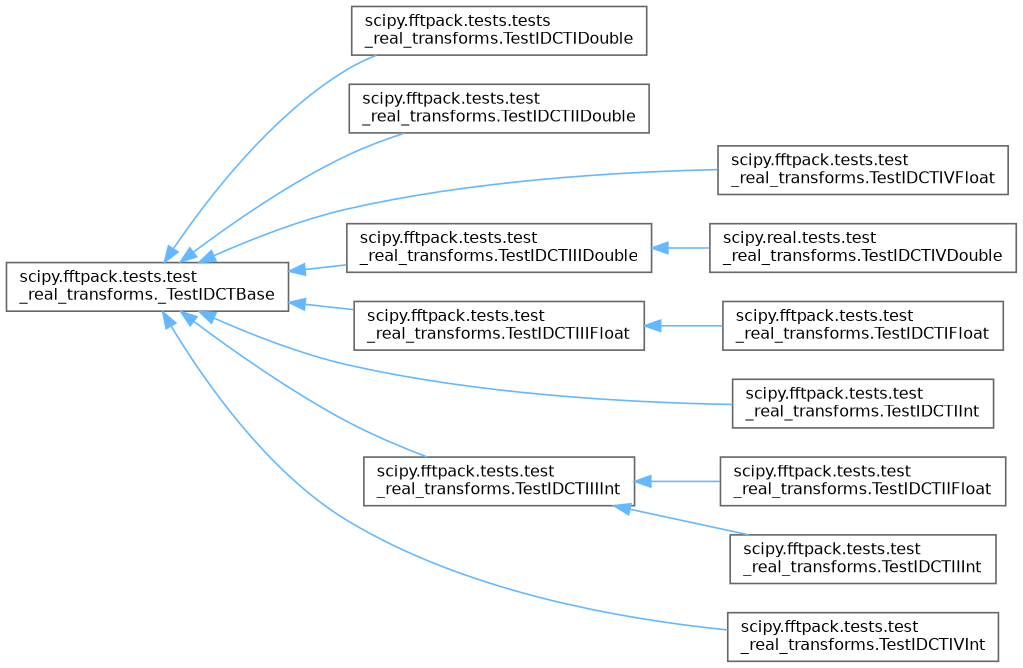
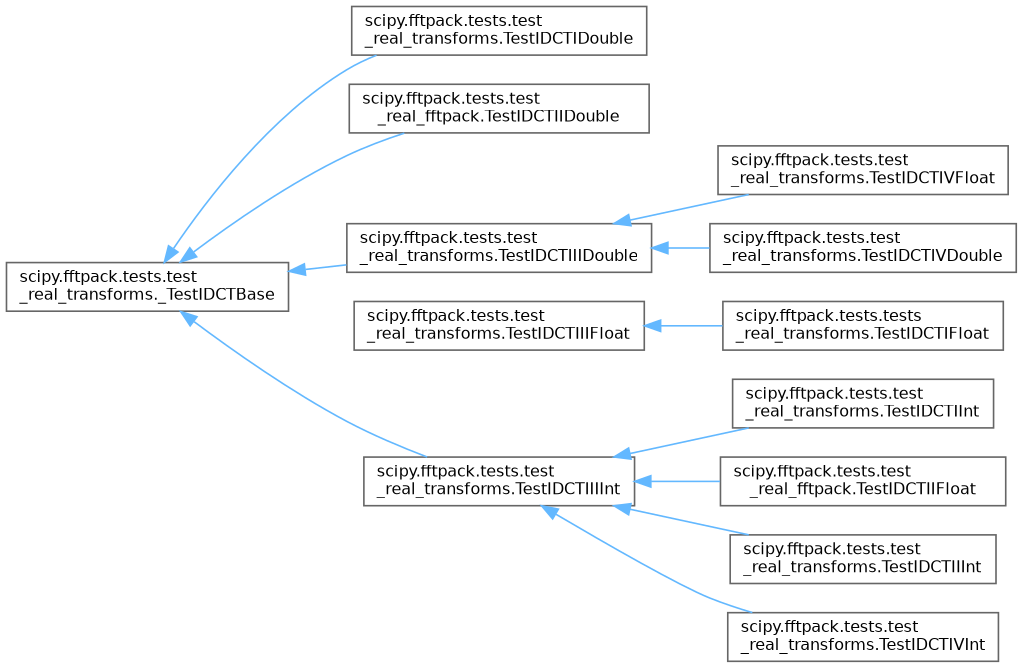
node "scipy.fftpack.tests.tests _real_transforms.TestIDCTIDouble": label "scipy.fftpack.tests.tests _real_transforms.TestIDCTIDouble" -> "scipy.fftpack.tests.test _real_transforms.TestIDCTIDouble"
node "scipy.fftpack.tests.test _real_transforms.TestIDCTIIDouble": label "scipy.fftpack.tests.test _real_transforms.TestIDCTIIDouble" -> "scipy.fftpack.tests.test _real_fftpack.TestIDCTIIDouble"
edge "scipy.fftpack.tests.test _real_transforms.TestIDCTIVFloat" -> "scipy.fftpack.tests.test _real_transforms._TestIDCTBase": now "scipy.fftpack.tests.test _real_transforms.TestIDCTIVFloat" -> "scipy.fftpack.tests.test _real_transforms.TestIDCTIIIDouble"
node "scipy.real.tests.test _real_transforms.TestIDCTIVDouble": label "scipy.real.tests.test _real_transforms.TestIDCTIVDouble" -> "scipy.fftpack.tests.test _real_transforms.TestIDCTIVDouble"
edge "scipy.fftpack.tests.test _real_transforms.TestIDCTIIIFloat" -> "scipy.fftpack.tests.test _real_transforms._TestIDCTBase": removed
node "scipy.fftpack.tests.test _real_transforms.TestIDCTIFloat": label "scipy.fftpack.tests.test _real_transforms.TestIDCTIFloat" -> "scipy.fftpack.tests.tests _real_transforms.TestIDCTIFloat"
edge "scipy.fftpack.tests.test _real_transforms.TestIDCTIInt" -> "scipy.fftpack.tests.test _real_transforms._TestIDCTBase": now "scipy.fftpack.tests.test _real_transforms.TestIDCTIInt" -> "scipy.fftpack.tests.test _real_transforms.TestIDCTIIIInt"
node "scipy.fftpack.tests.test _real_transforms.TestIDCTIIFloat": label "scipy.fftpack.tests.test _real_transforms.TestIDCTIIFloat" -> "scipy.fftpack.tests.test _real_fftpack.TestIDCTIIFloat"
edge "scipy.fftpack.tests.test _real_transforms.TestIDCTIVInt" -> "scipy.fftpack.tests.test _real_transforms._TestIDCTBase": now "scipy.fftpack.tests.test _real_transforms.TestIDCTIVInt" -> "scipy.fftpack.tests.test _real_transforms.TestIDCTIIIInt"
